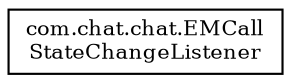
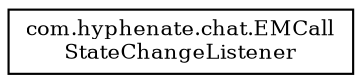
node "com.chat.chat.EMCall StateChangeListener": label "com.chat.chat.EMCall StateChangeListener" -> "com.hyphenate.chat.EMCall StateChangeListener"
